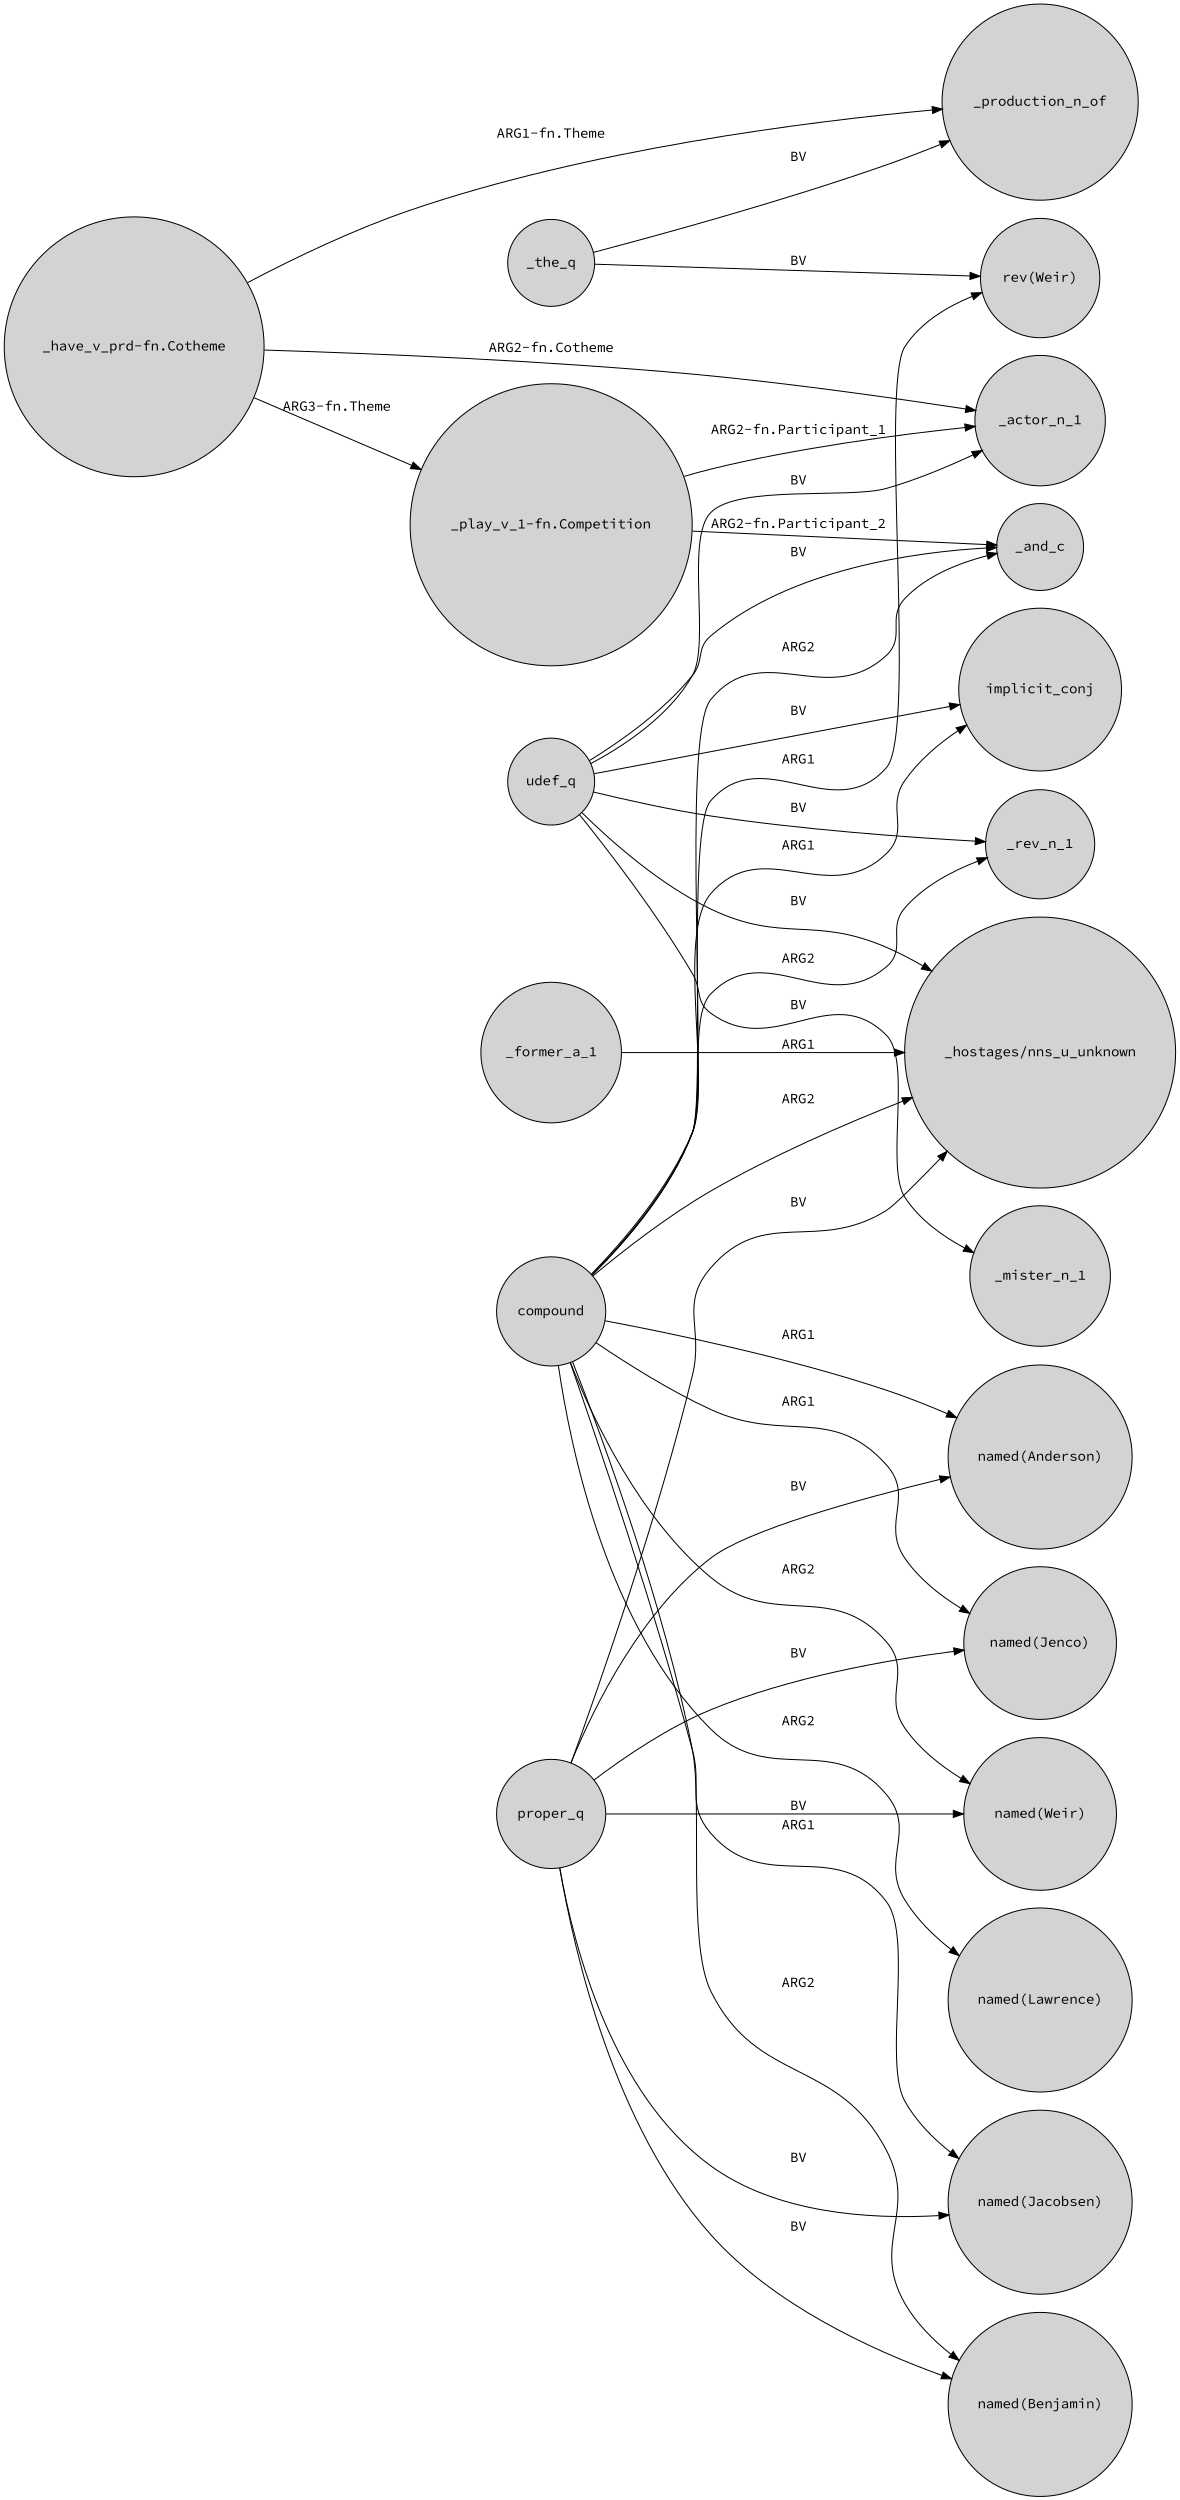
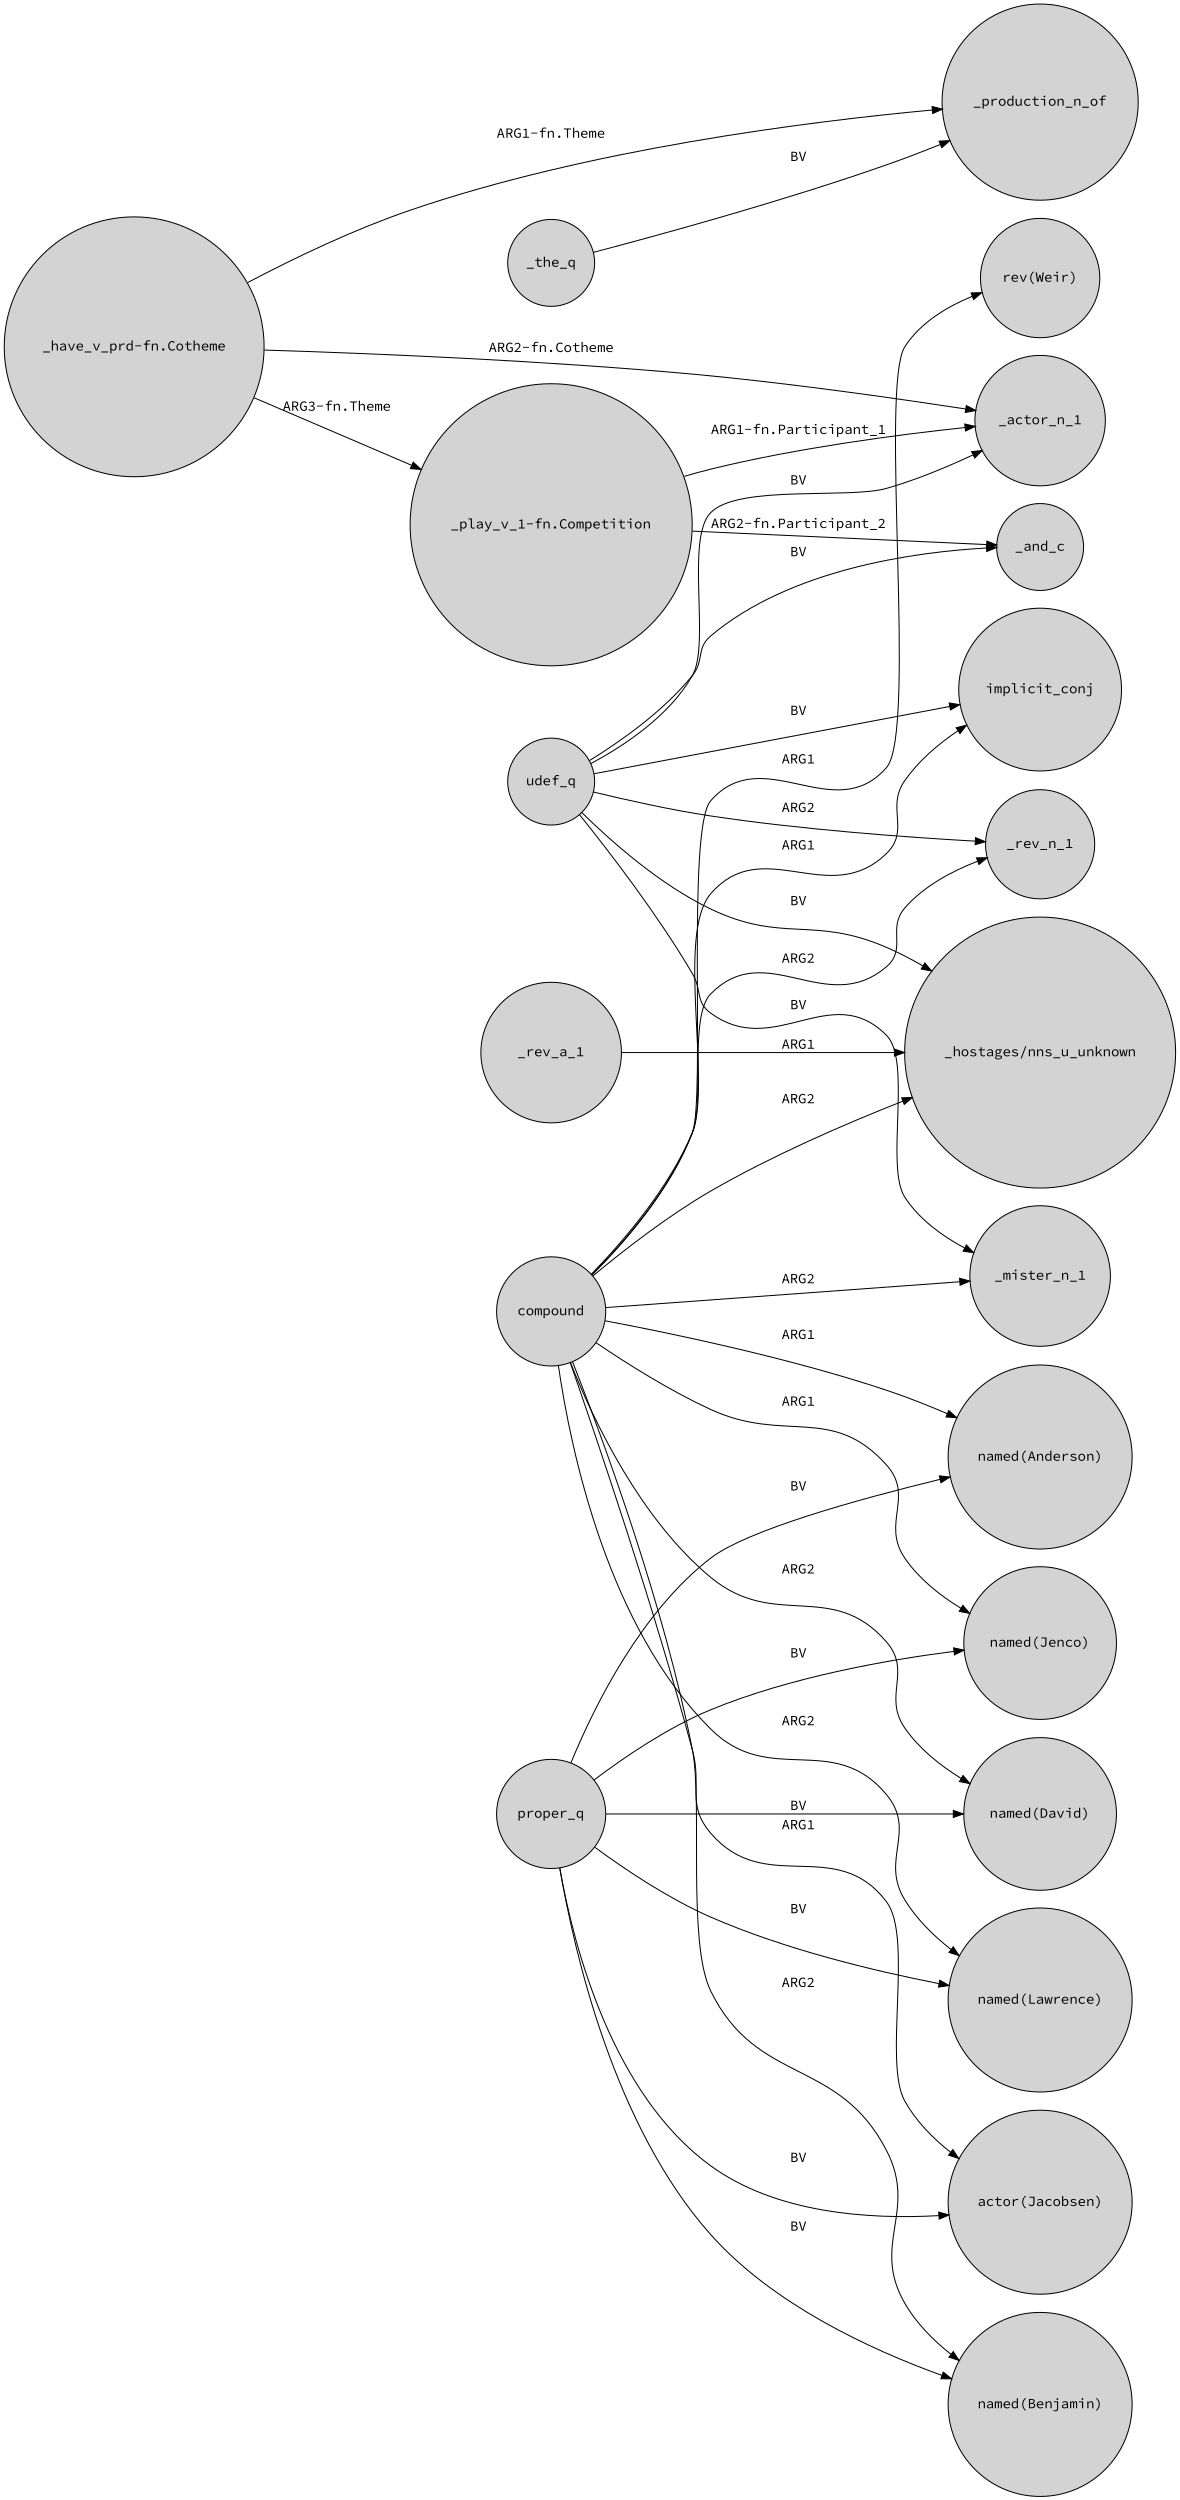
edge "_the_q" -> "rev(Weir)": removed, label "BV"
edge "_play_v_1-fn.Competition" -> "_actor_n_1": label "ARG2-fn.Participant_1" -> "ARG1-fn.Participant_1"
edge "udef_q" -> "_rev_n_1": label "BV" -> "ARG2"
edge "compound" -> "_and_c": now "compound" -> "_mister_n_1"
node "_former_a_1": label "_former_a_1" -> "_rev_a_1"
edge "proper_q" -> "_hostages/nns_u_unknown": now "proper_q" -> "named(Lawrence)"
node "named(Weir)": label "named(Weir)" -> "named(David)"
node "named(Jacobsen)": label "named(Jacobsen)" -> "actor(Jacobsen)"
